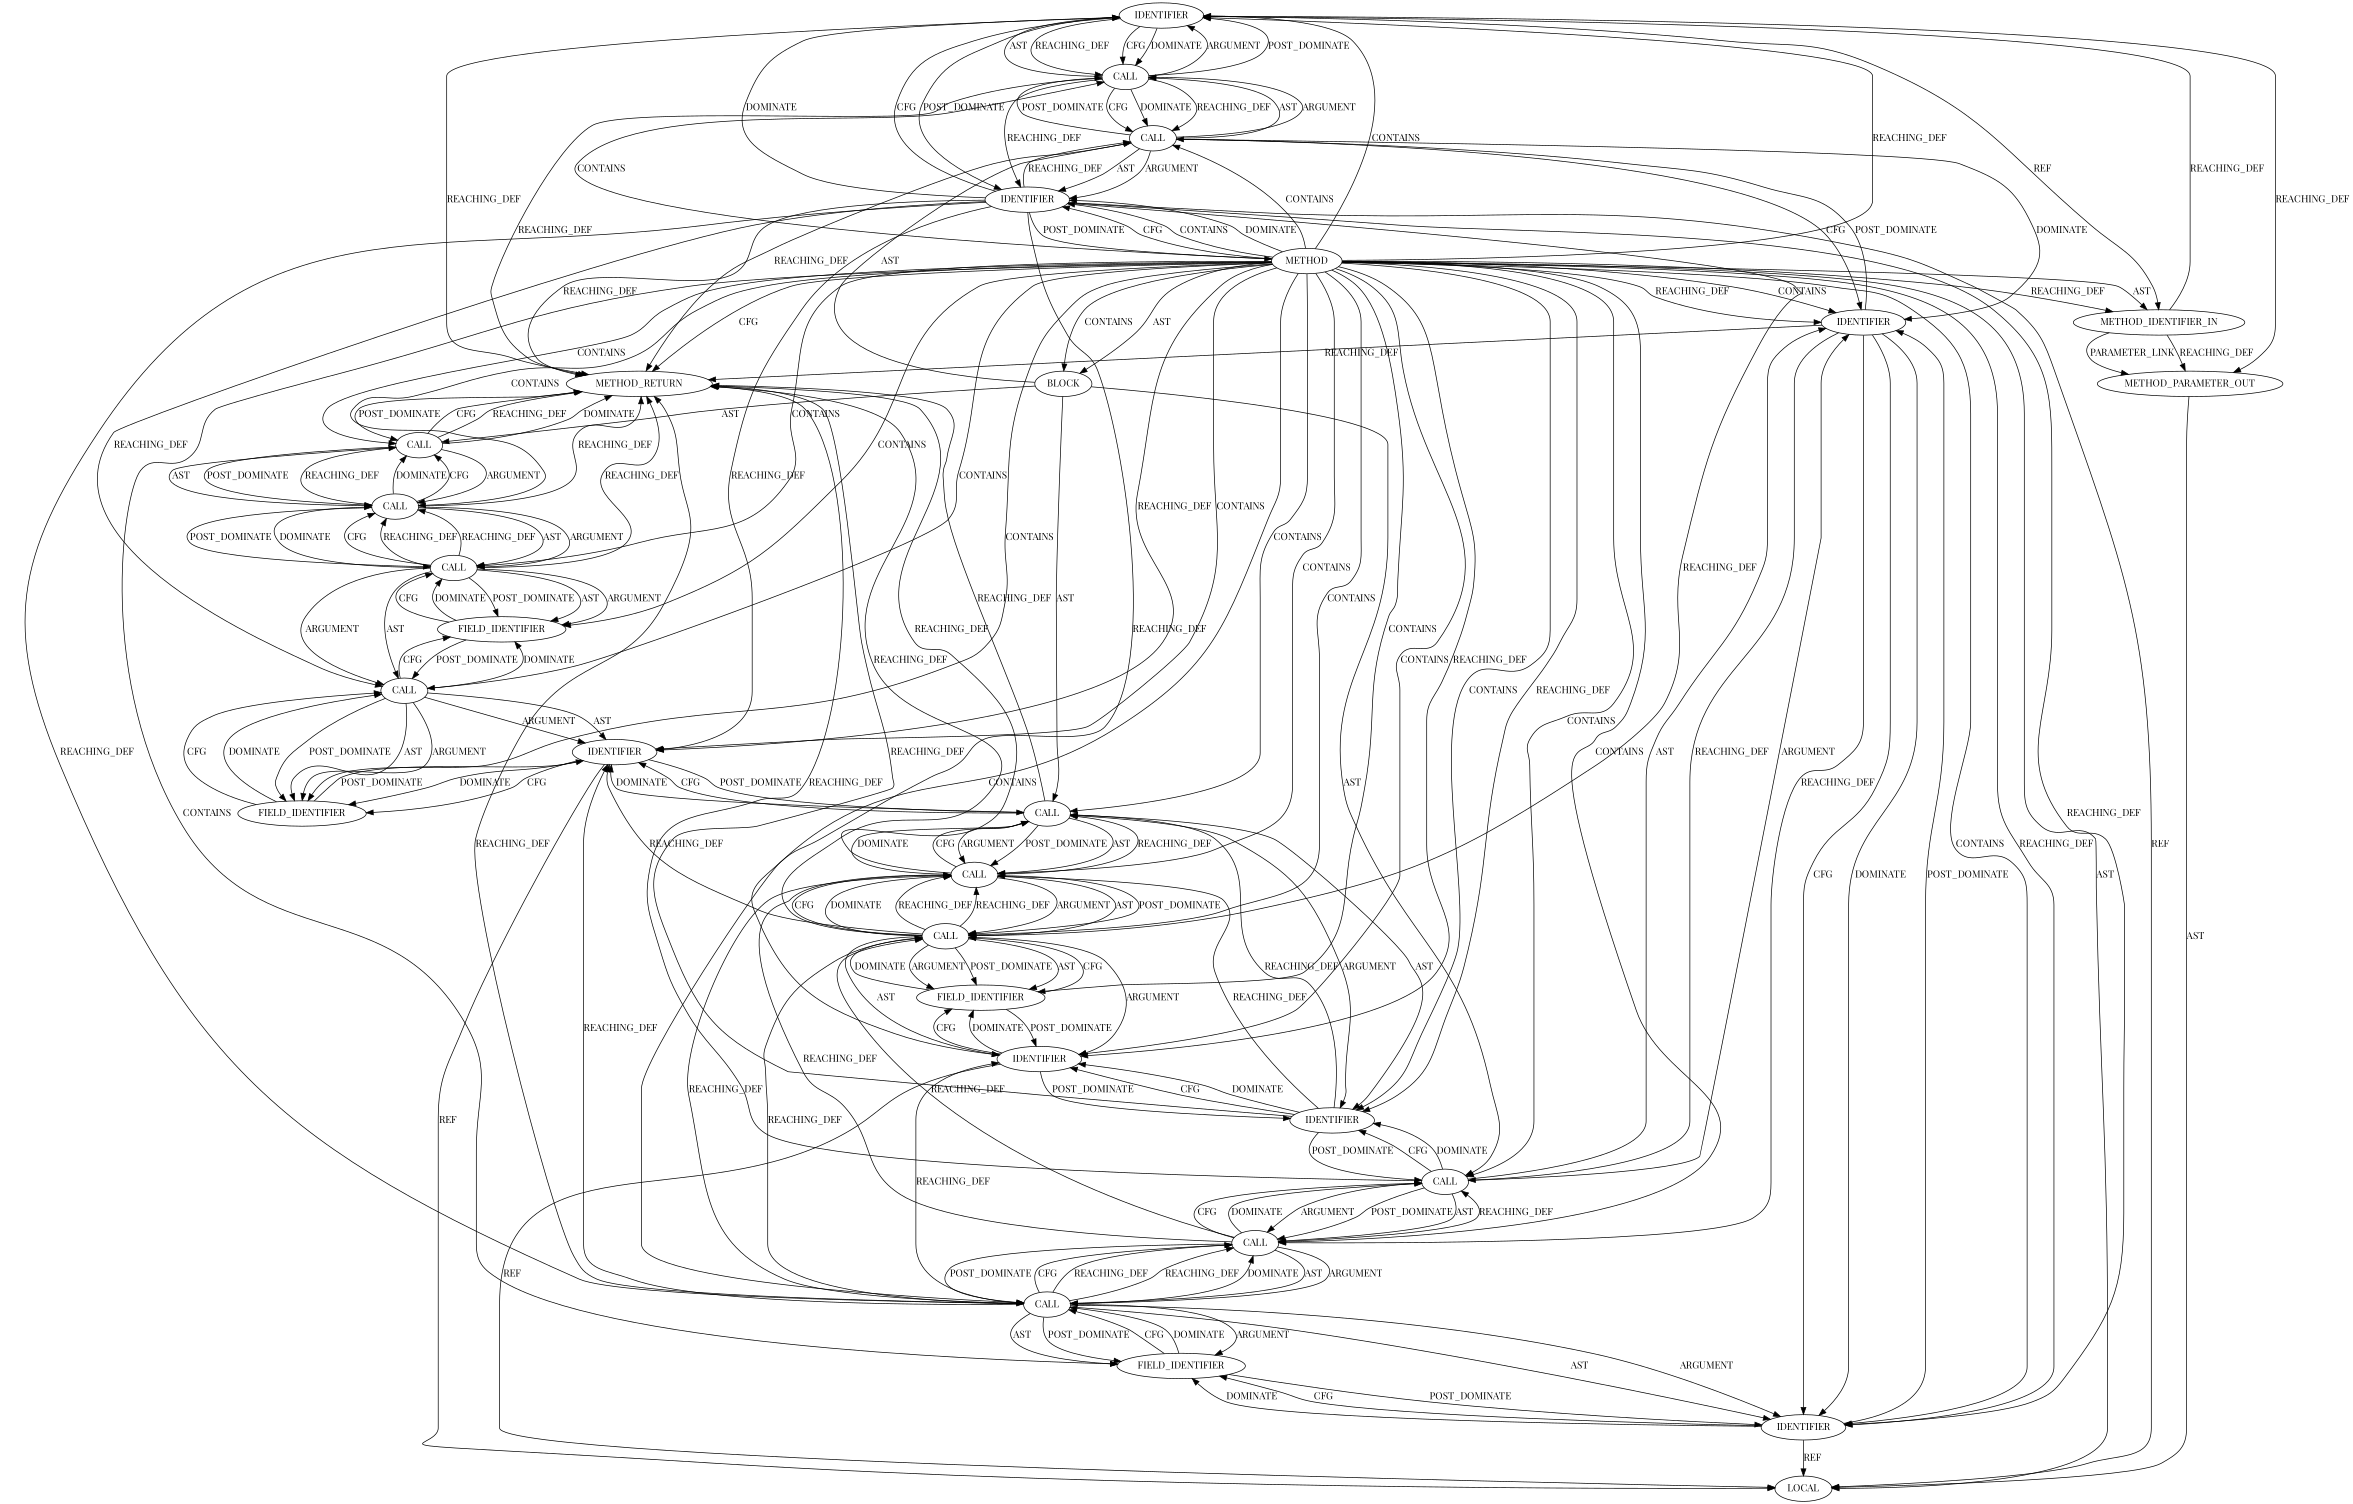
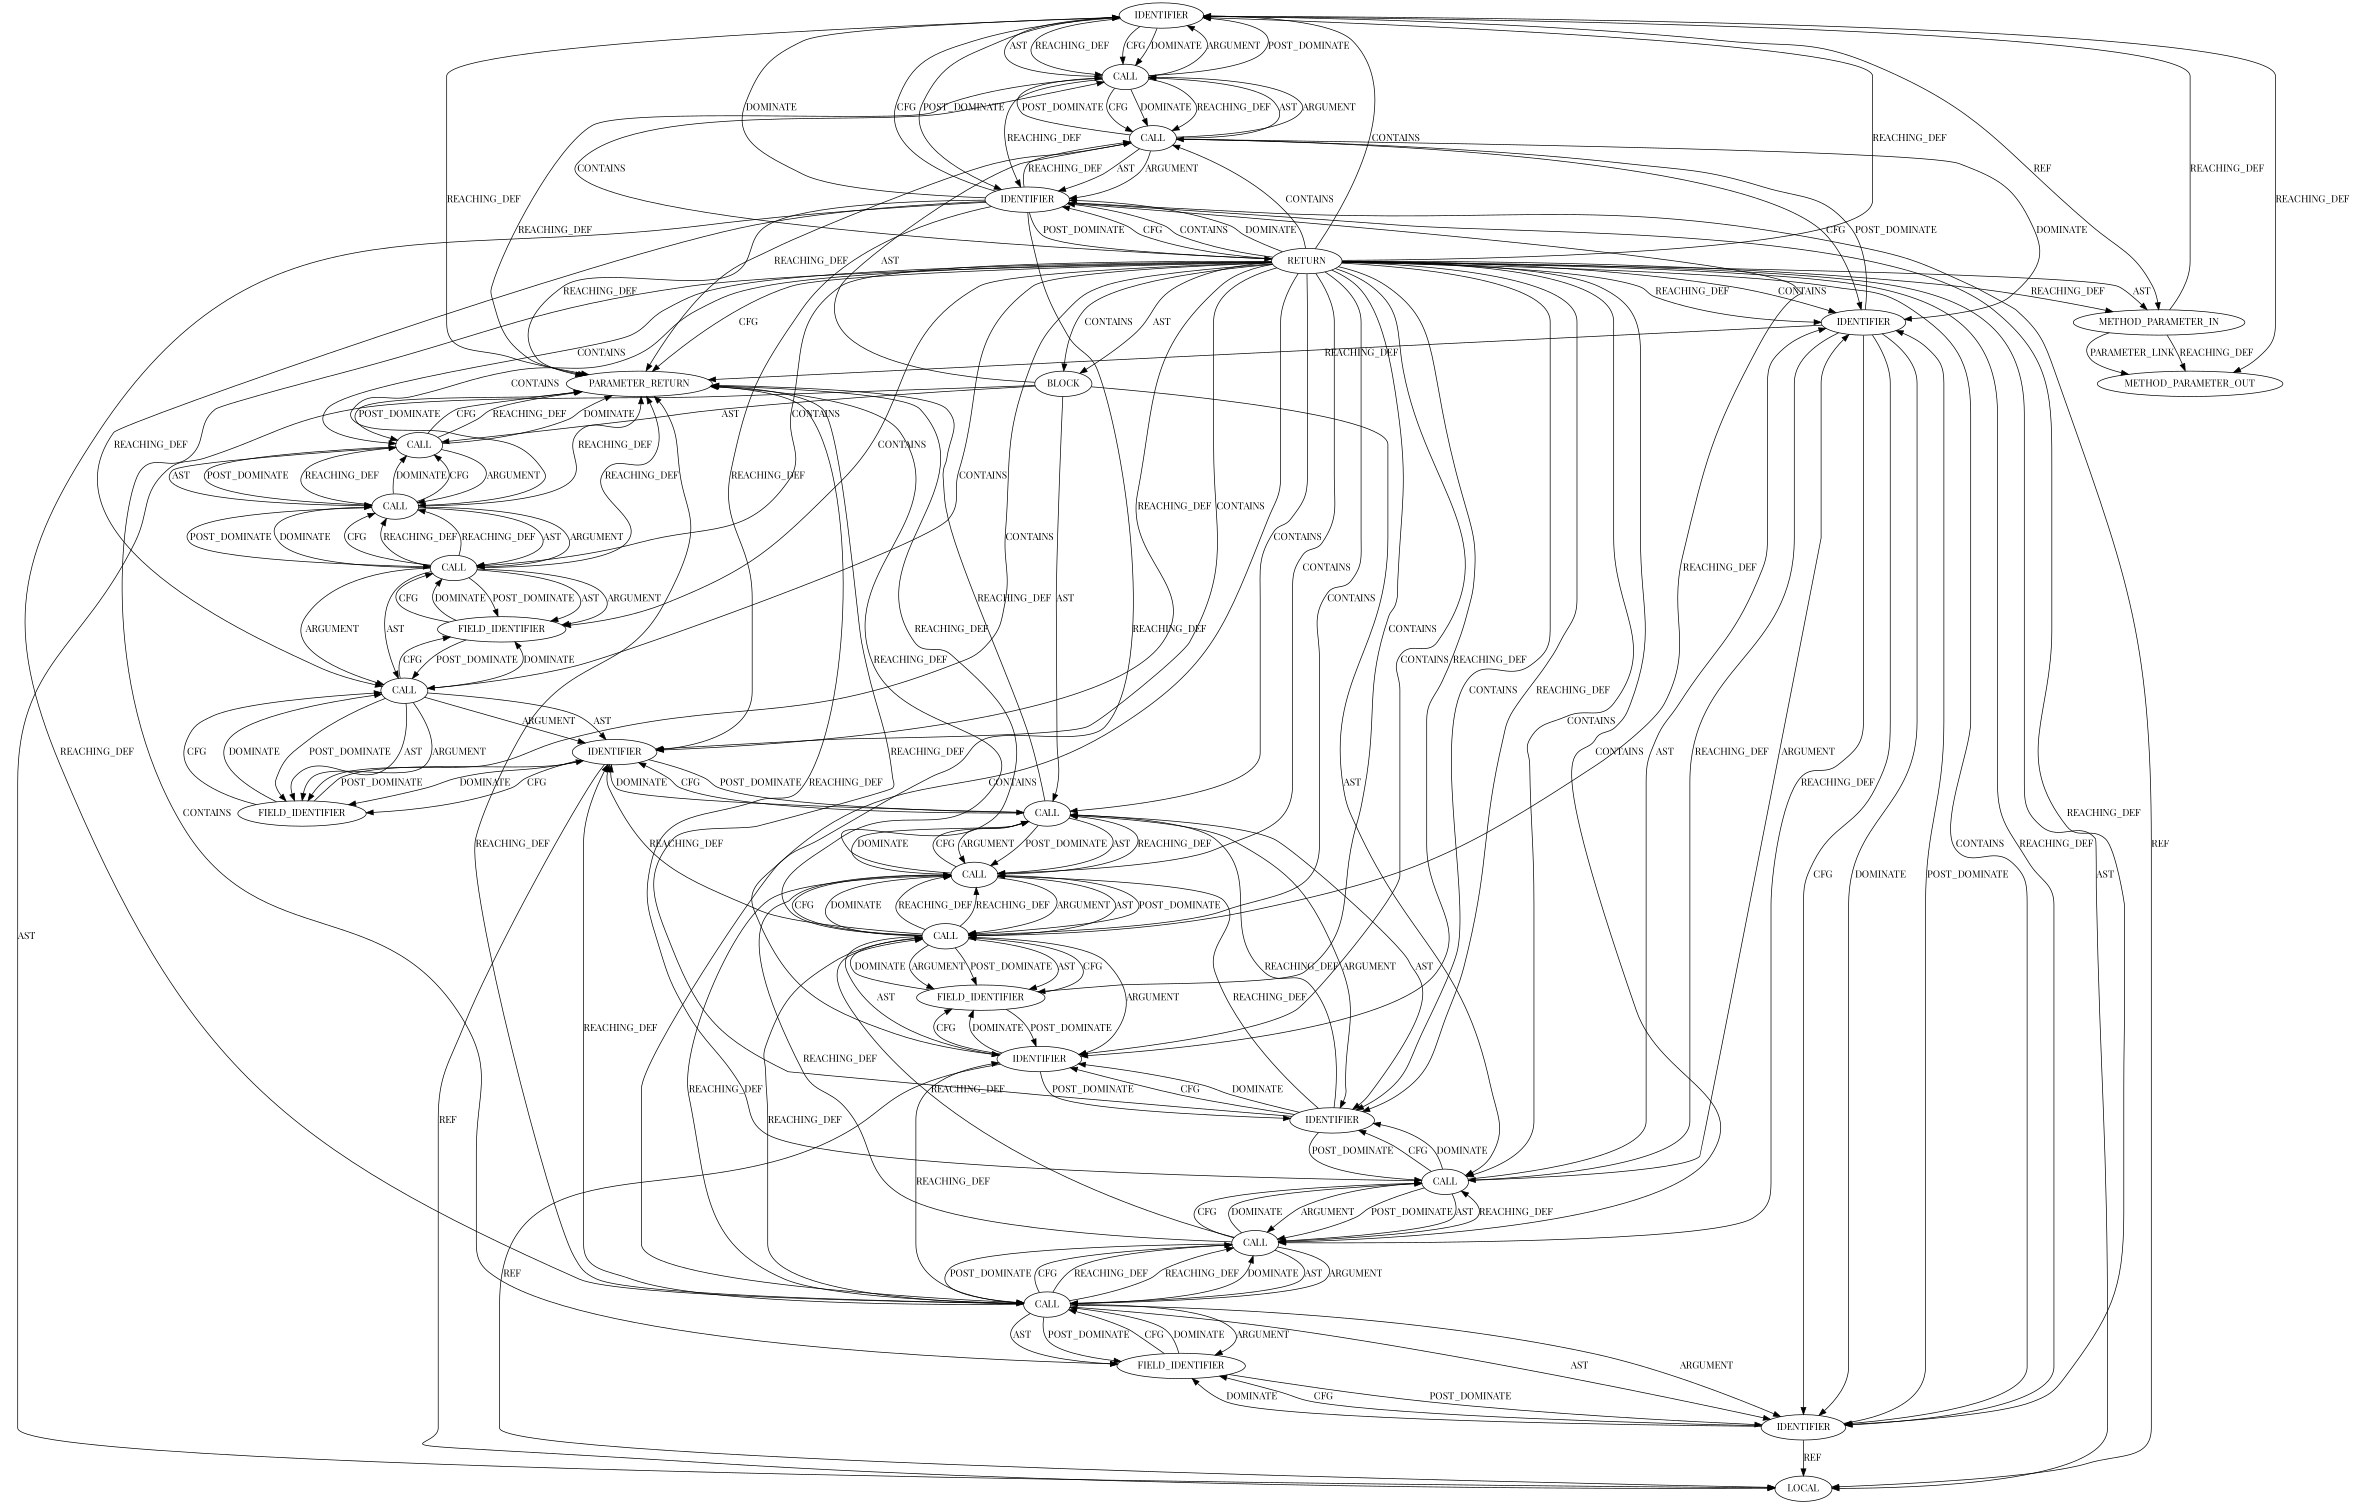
node "METHOD": label "METHOD" -> "RETURN"
node "METHOD_IDENTIFIER_IN": label "METHOD_IDENTIFIER_IN" -> "METHOD_PARAMETER_IN"
node "METHOD_RETURN": label "METHOD_RETURN" -> "PARAMETER_RETURN"
edge "METHOD_PARAMETER_OUT" -> "LOCAL": now "BLOCK" -> "LOCAL"
